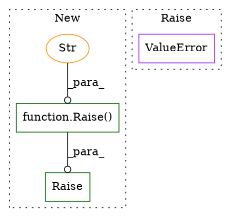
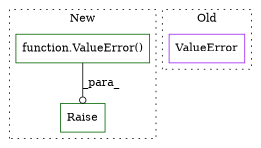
cluster "Raise": label "Raise" -> "Old"
node "Str": removed
node "function.Raise()": label "function.Raise()" -> "function.ValueError()"
